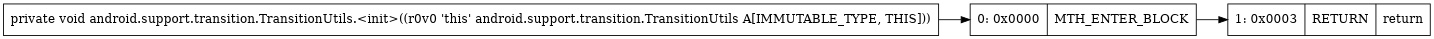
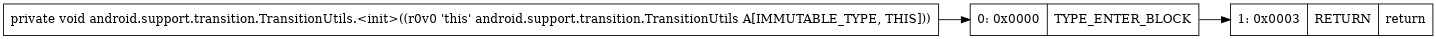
node "0: 0x0000": text "MTH_ENTER_BLOCK" -> "TYPE_ENTER_BLOCK"
